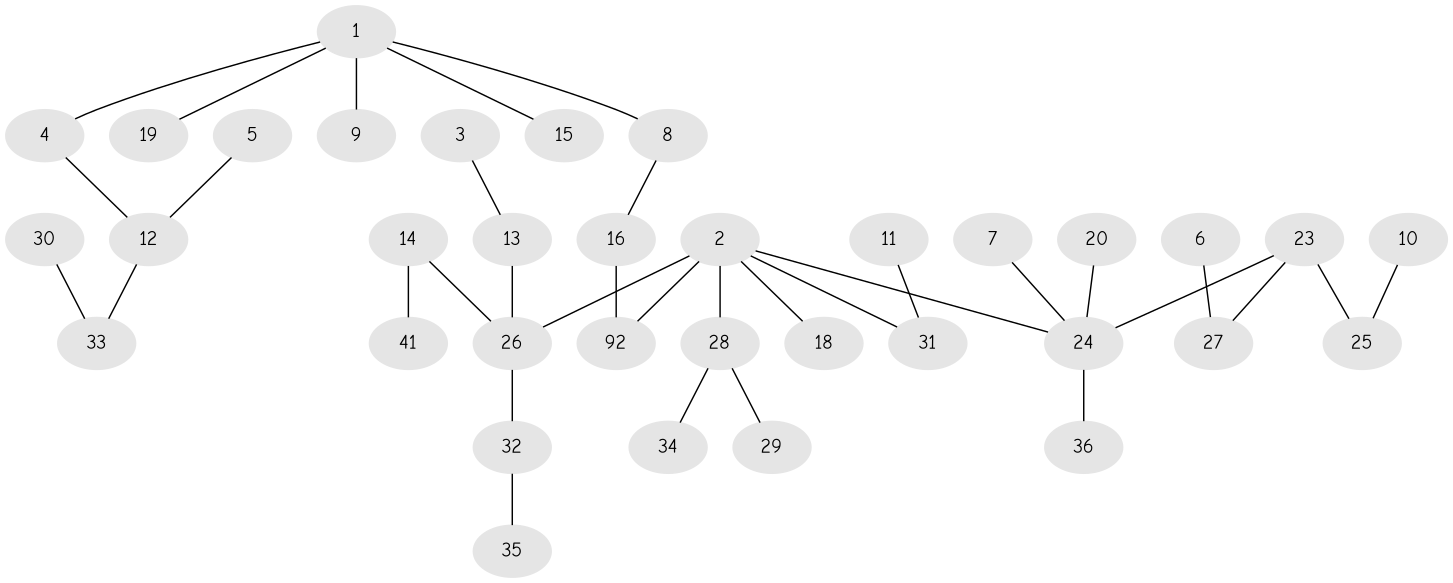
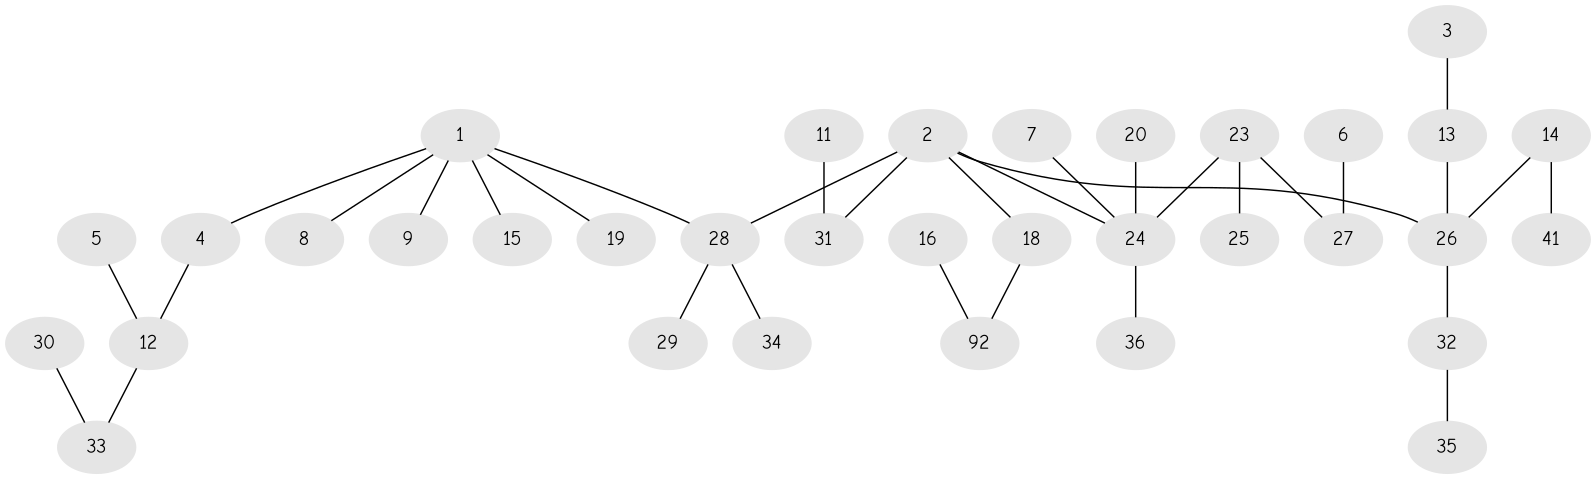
edge "1" -- "28": added
edge "8" -- "16": removed
node "10": removed
edge "2" -- "92": now "18" -- "92"
